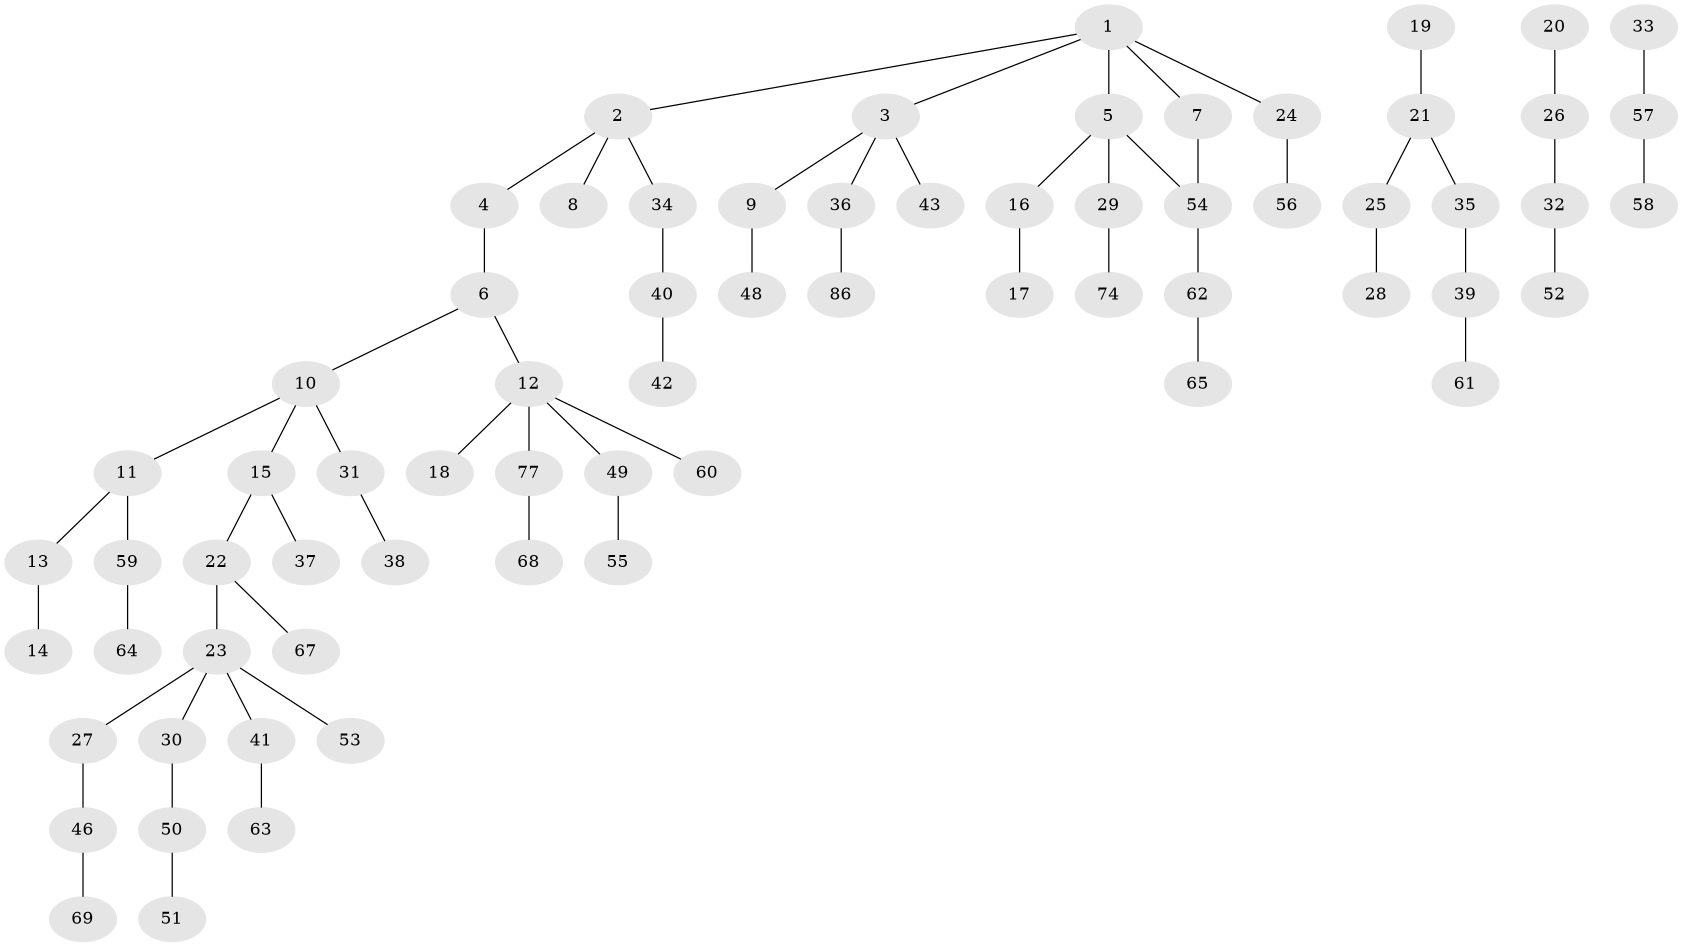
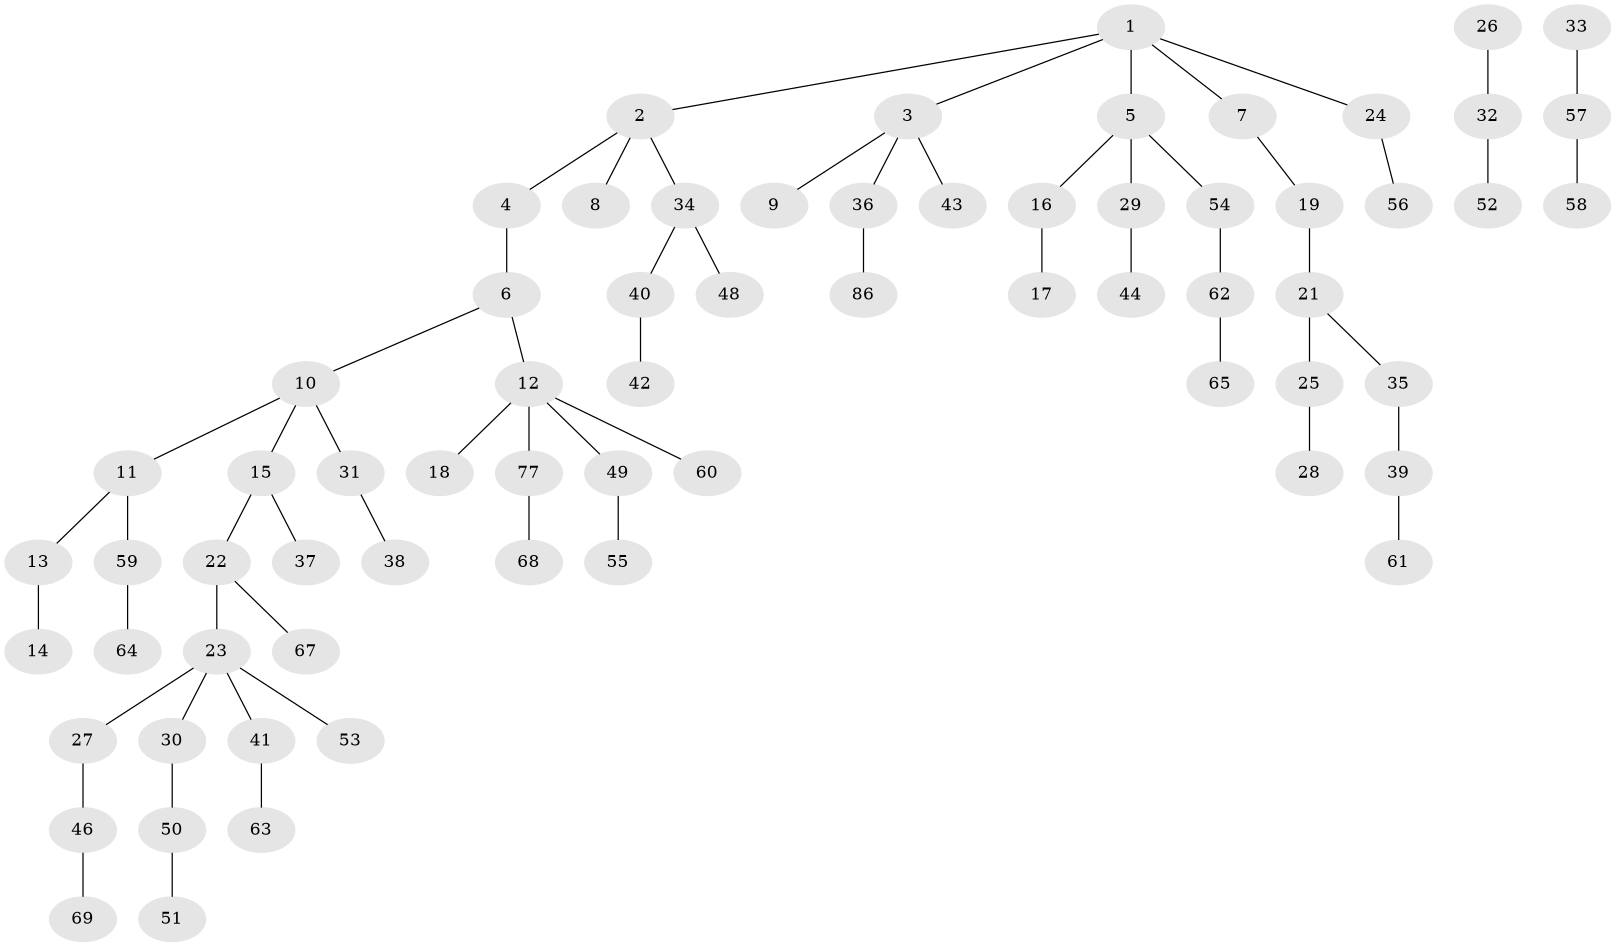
node "20": removed
edge "7" -- "54": now "7" -- "19"
edge "9" -- "48": now "34" -- "48"
node "74": label "74" -> "44"
